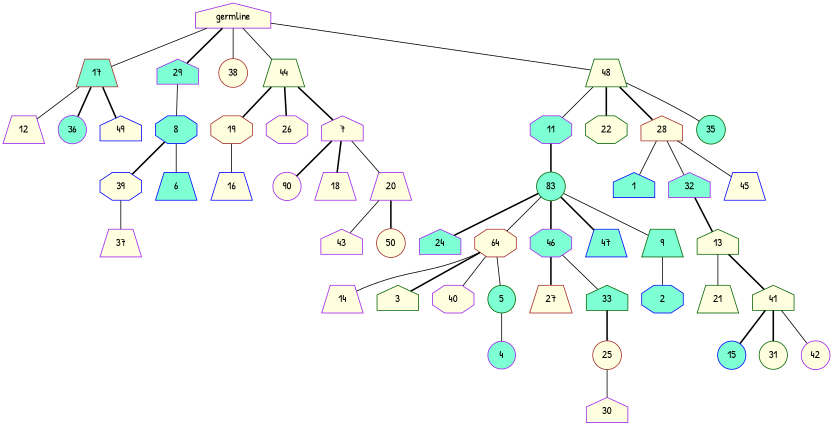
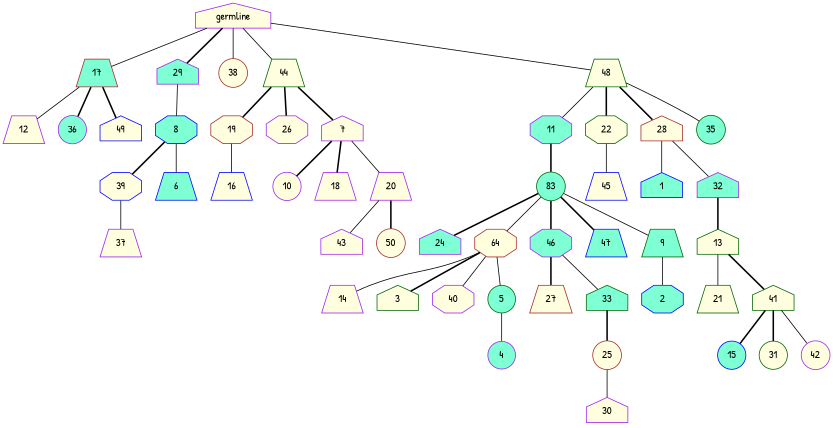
edge "28" -- "45": now "22" -- "45"
node "90": label "90" -> "10"
